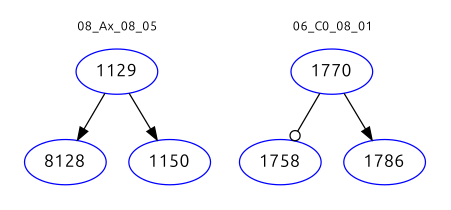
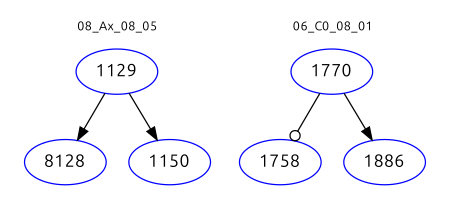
node "1786": label "1786" -> "1886"
